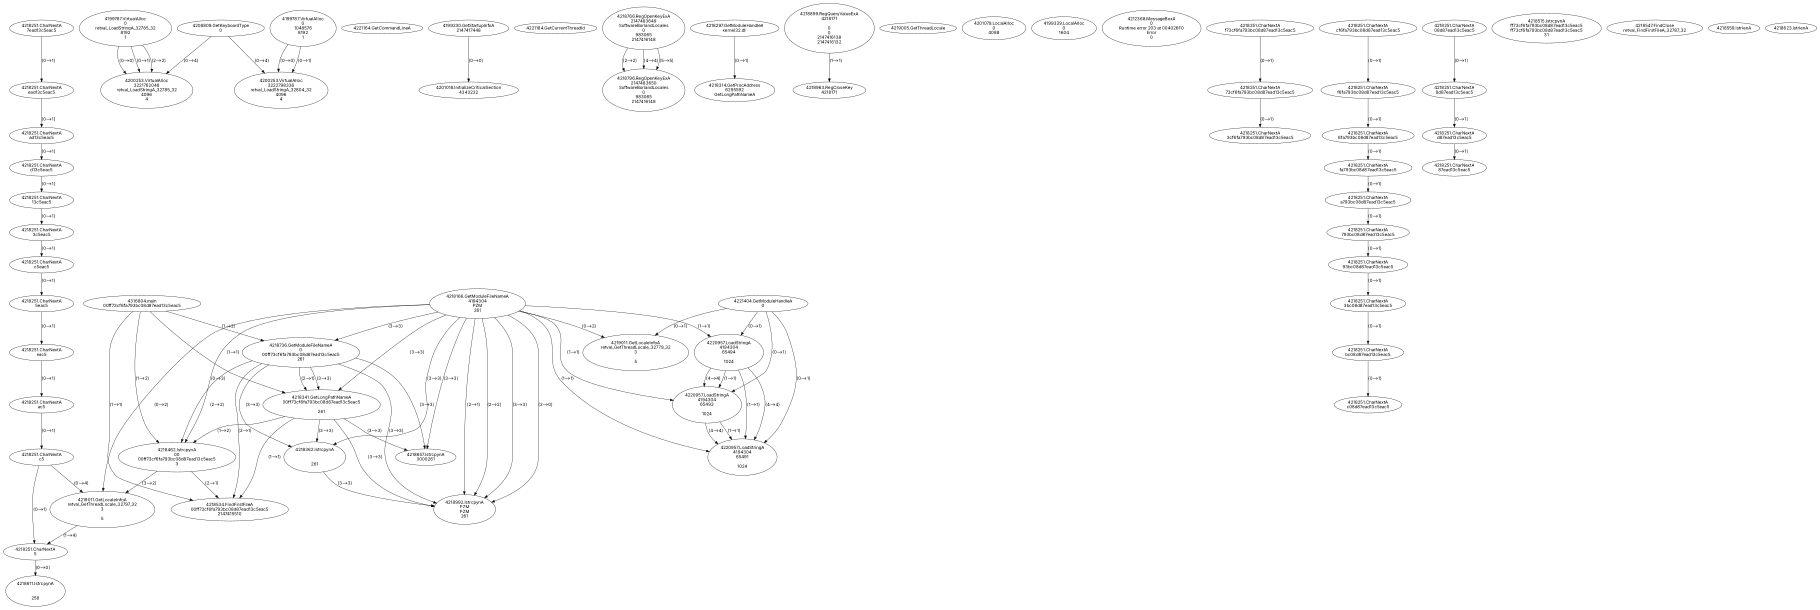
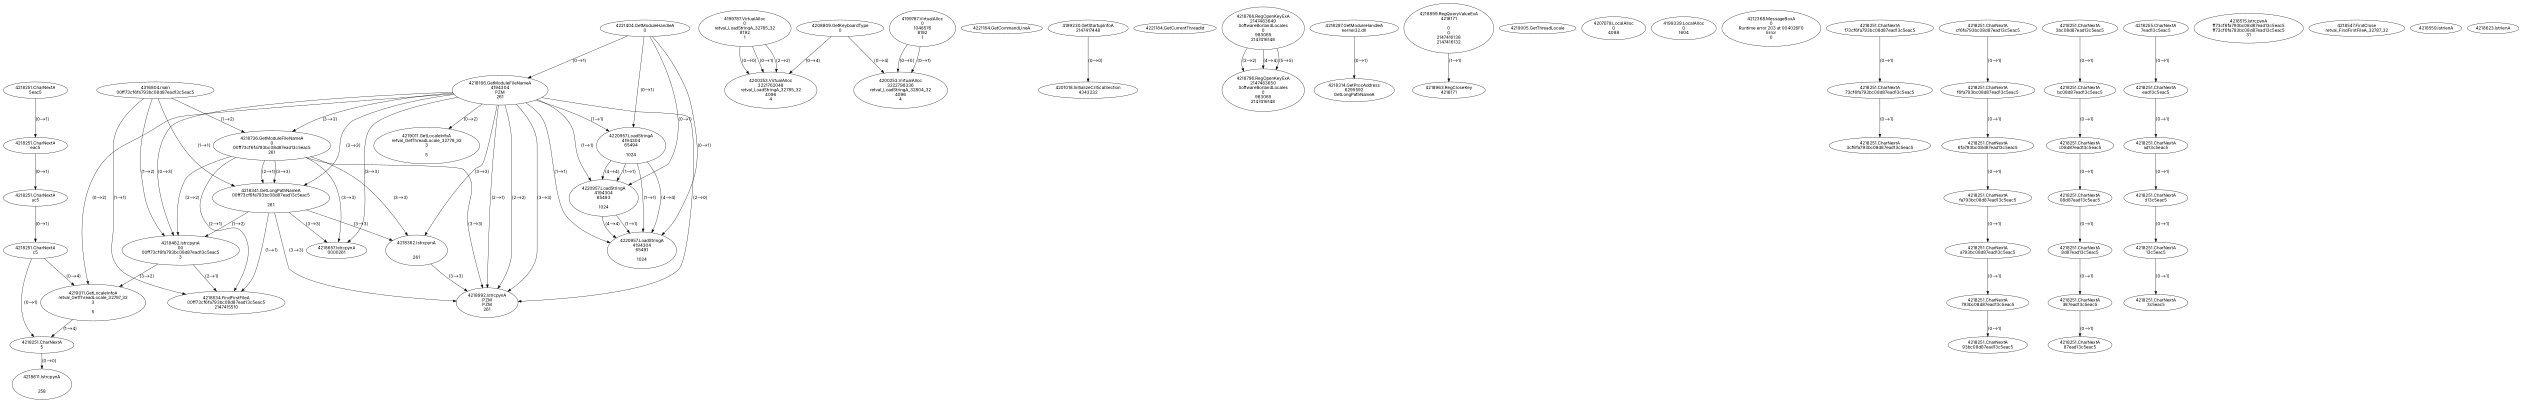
node "4218251.CharNextA 7ead13c5eac5": label "4218251.CharNextA 7ead13c5eac5" -> "4218255.CharNextA 7ead13c5eac5"
node "4201079.LocalAlloc 0 4088": label "4201079.LocalAlloc 0 4088" -> "4207079.LocalAlloc 0 4088"
edge "4218251.CharNextA c08d87ead13c5eac5" -> "4218251.CharNextA 08d87ead13c5eac5": added, label "(0-->1)"
node "4218251.CharNextA c5eac5": removed
edge "4218251.CharNextA 93bc08d87ead13c5eac5" -> "4218251.CharNextA 3bc08d87ead13c5eac5": removed, label "(0-->1)"
edge "4221404.GetModuleHandleA 0" -> "4219011.GetLocaleInfoA retval_GetThreadLocale_32779_32 3 5": now "4221404.GetModuleHandleA 0" -> "4218166.GetModuleFileNameA 4194304 PZM 261"
